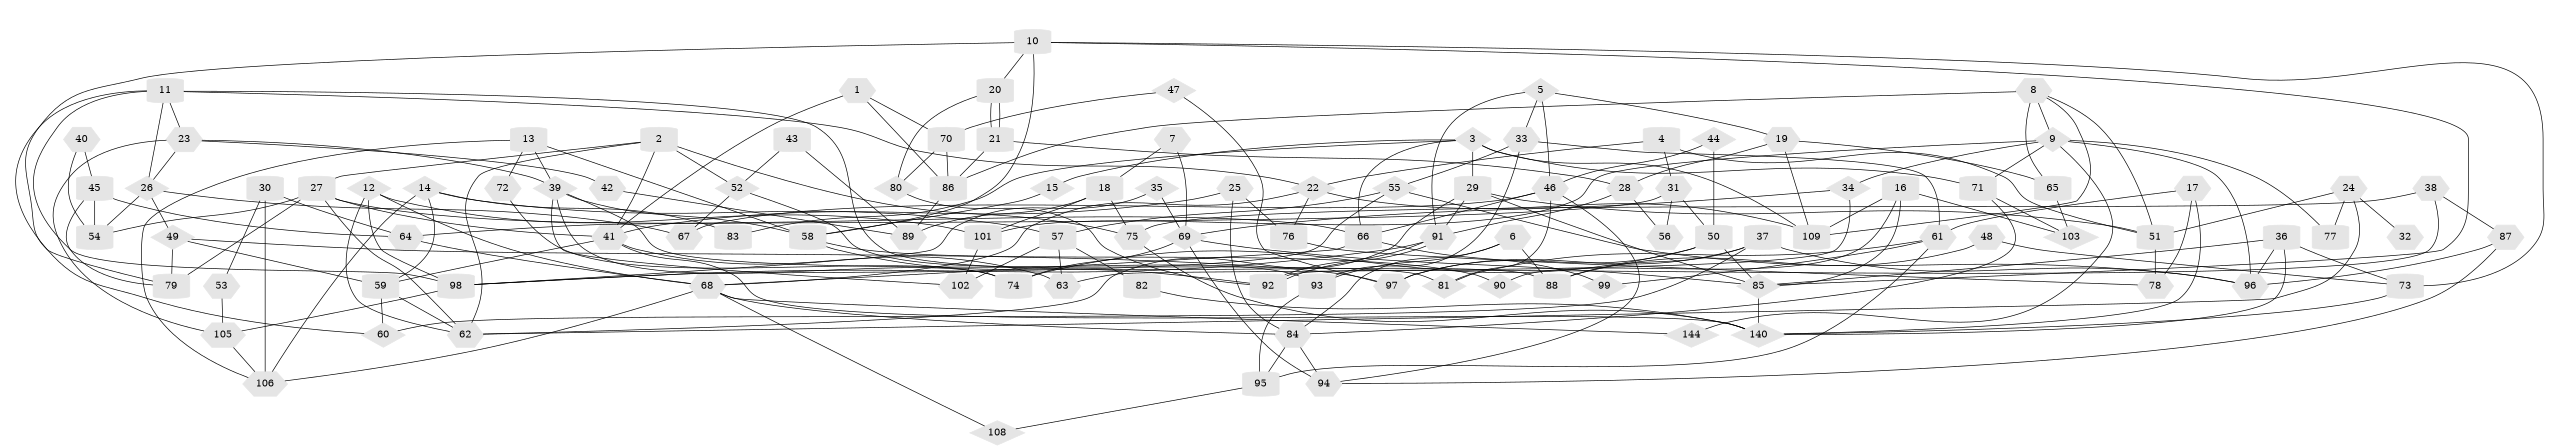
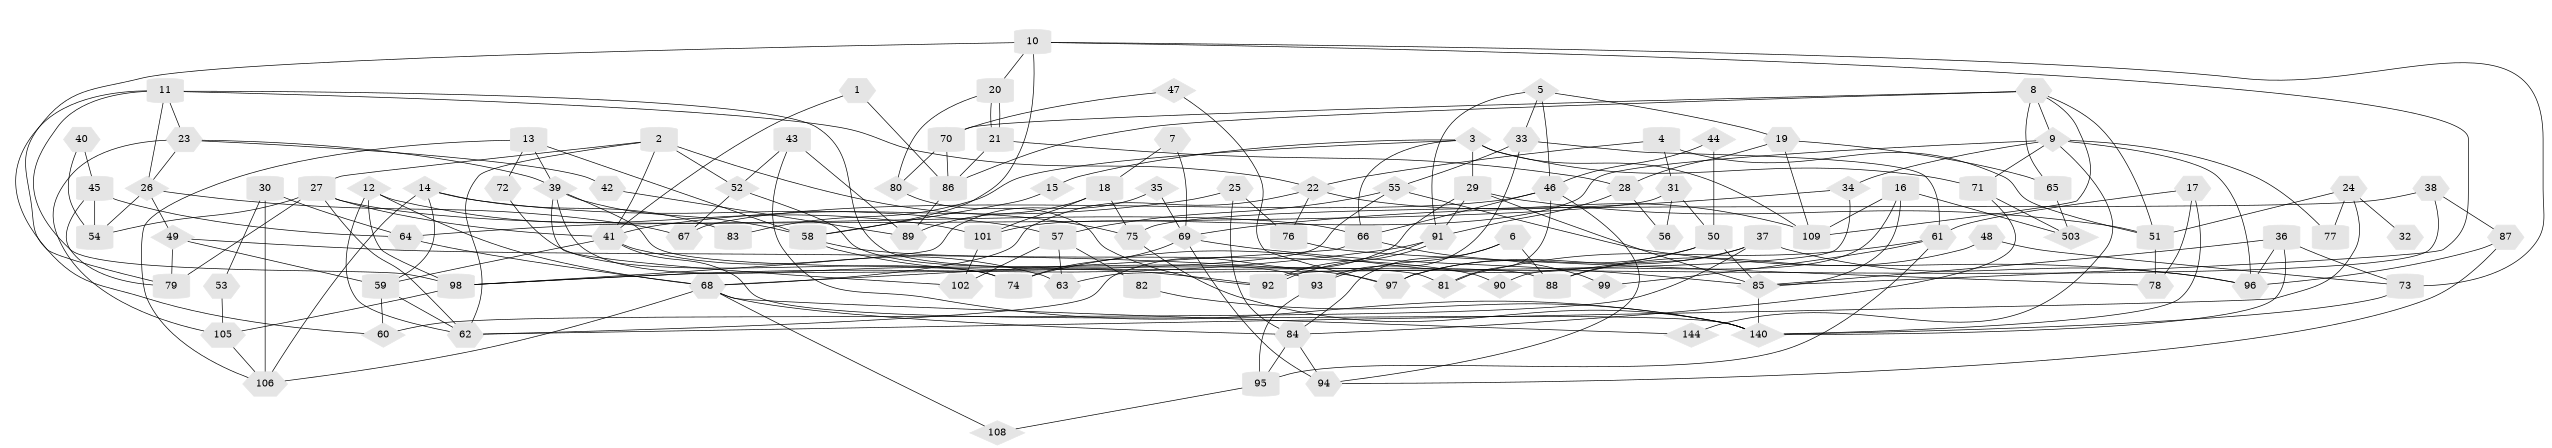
edge "1" -- "70": now "8" -- "70"
node "103": label "103" -> "503"
edge "43" -- "140": added
